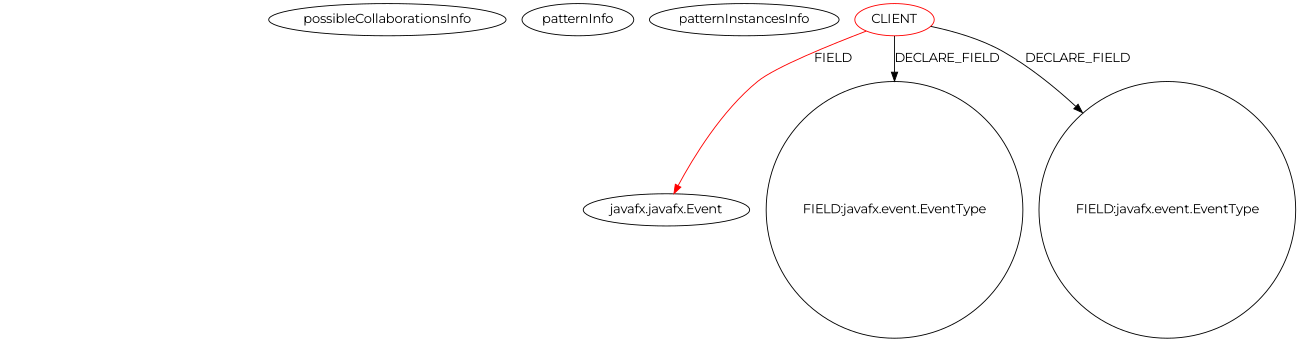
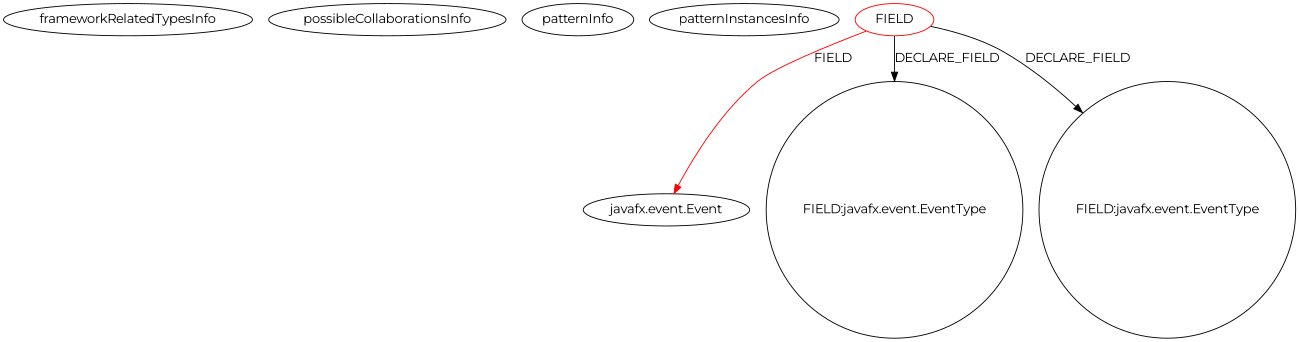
node "frameworkRelatedTypesInfo": added
node "CLIENT": label "CLIENT" -> "FIELD"
node "javafx.javafx.Event": label "javafx.javafx.Event" -> "javafx.event.Event"
